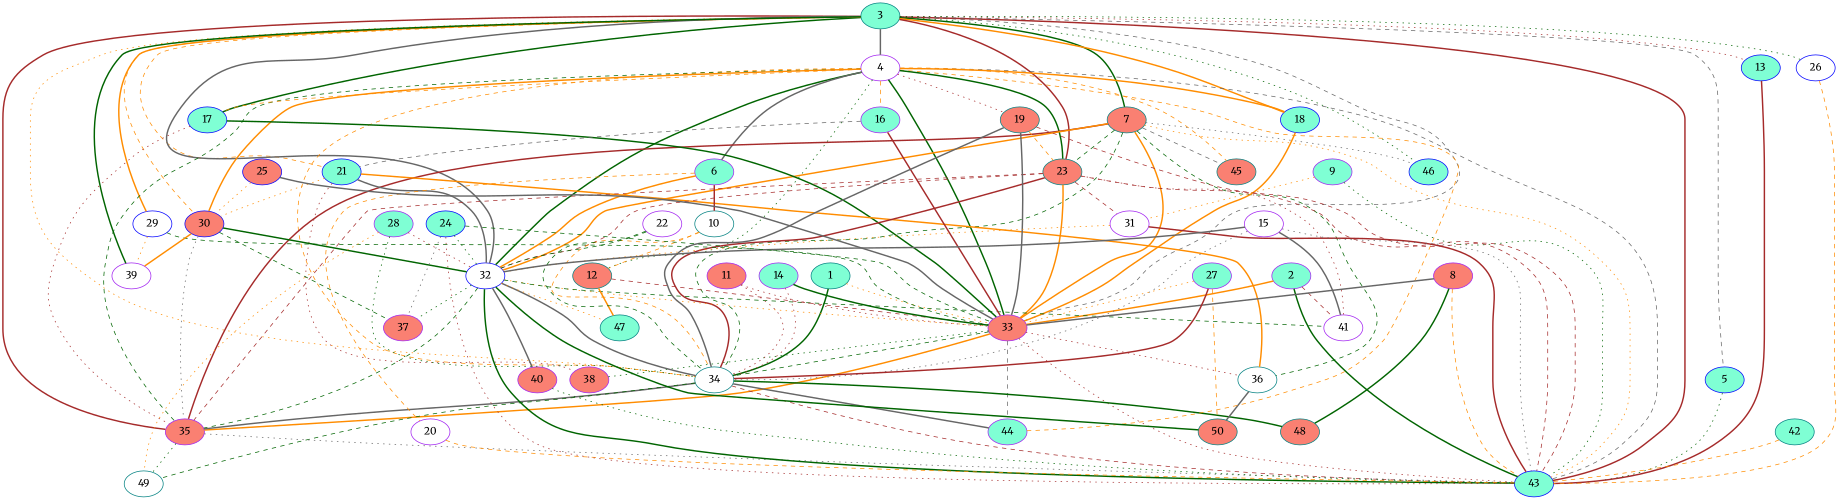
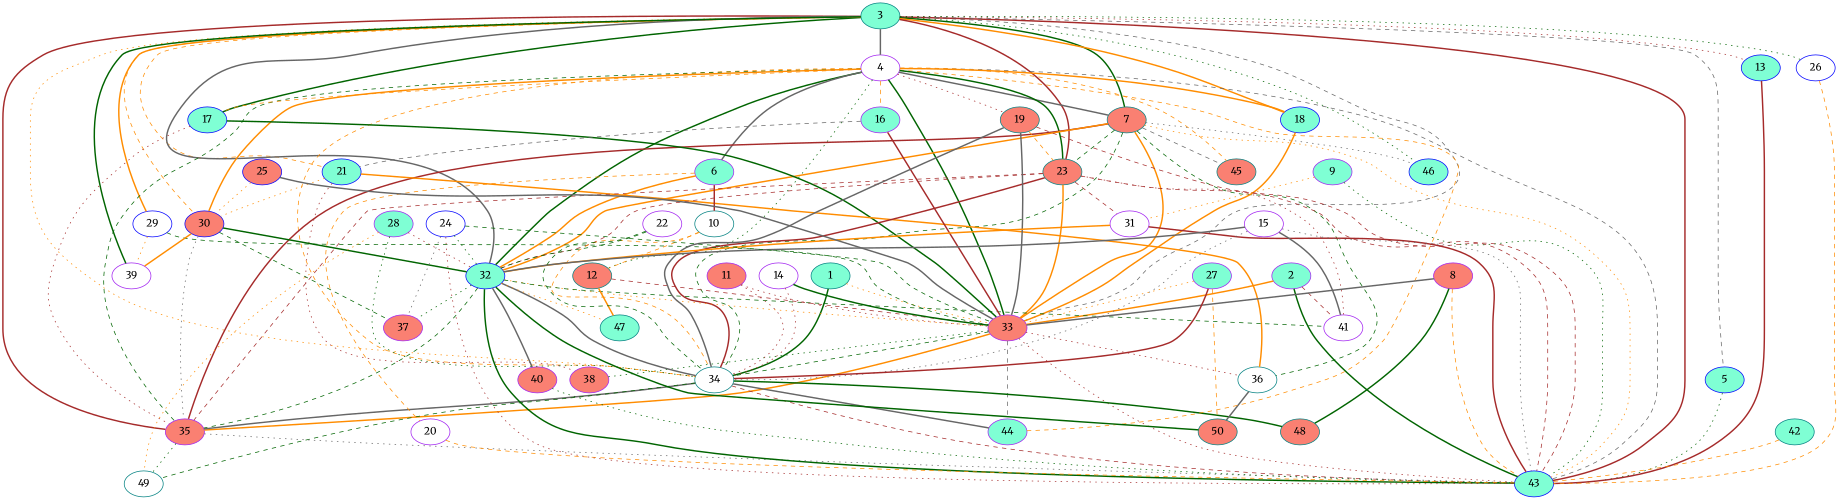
edge "4" -- "7": added
edge "21" -- "32": removed
node "24": fillcolor aquamarine -> white
edge "31" -- "32": style dotted -> bold
node "32": fillcolor white -> aquamarine
node "14": fillcolor aquamarine -> white
